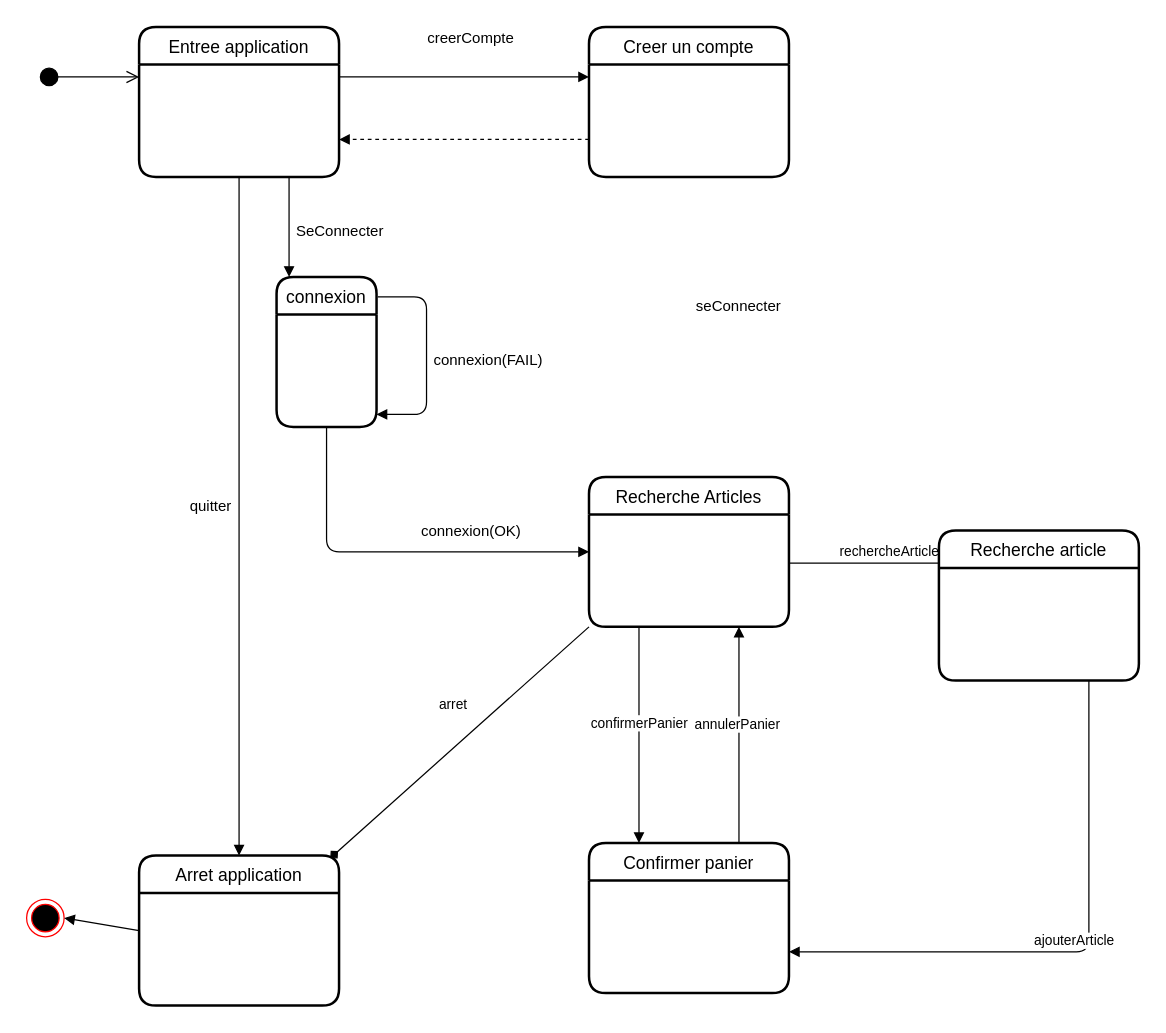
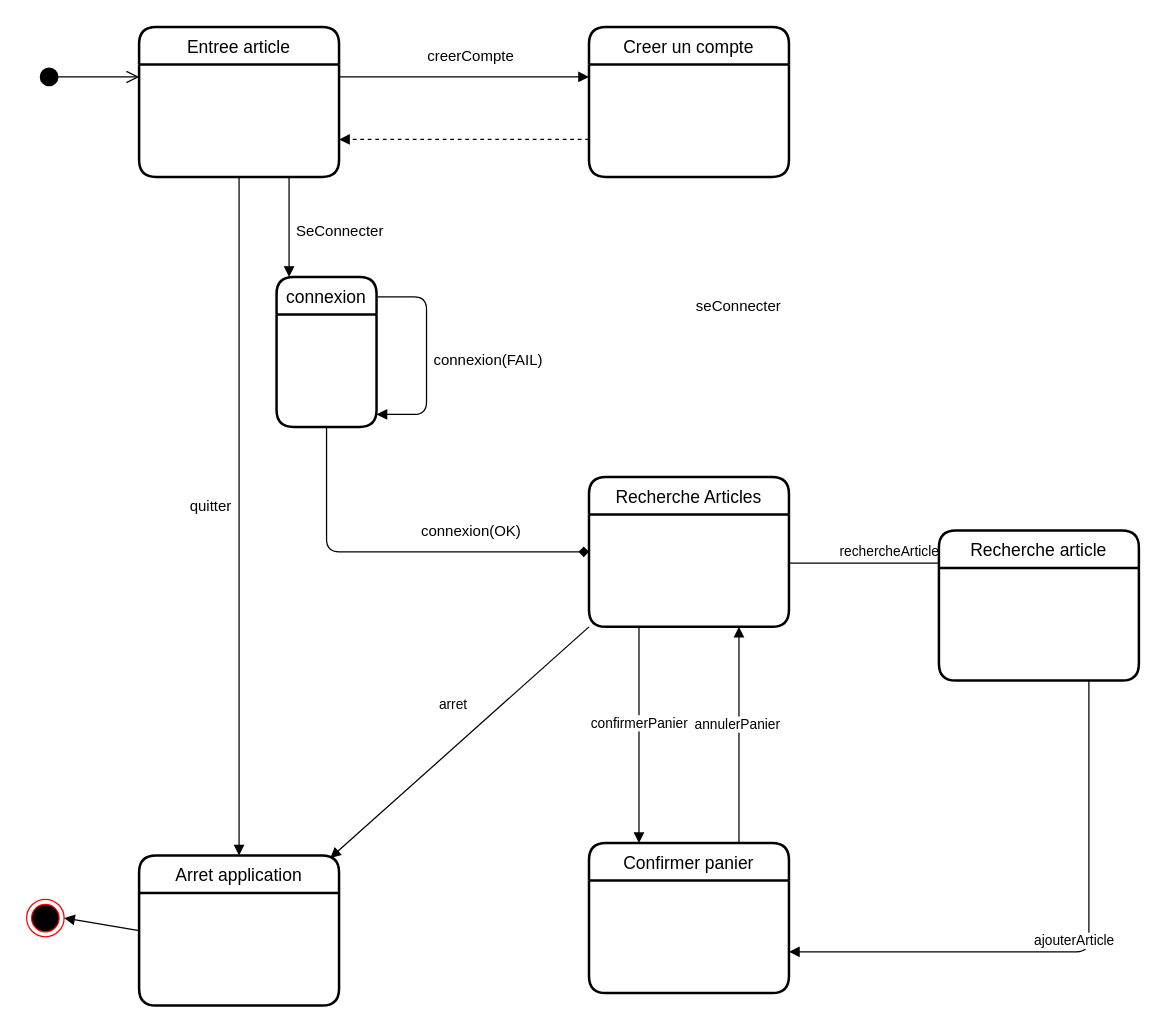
node "creerCompte": moved (470, 39) -> (470, 58)
node "Entree application": label "Entree application" -> "Entree article"
edge "connexion" -> "Recherche Articles": arrowhead block -> diamond
edge "Recherche Articles" -> "Arret application": arrowhead diamond -> block
